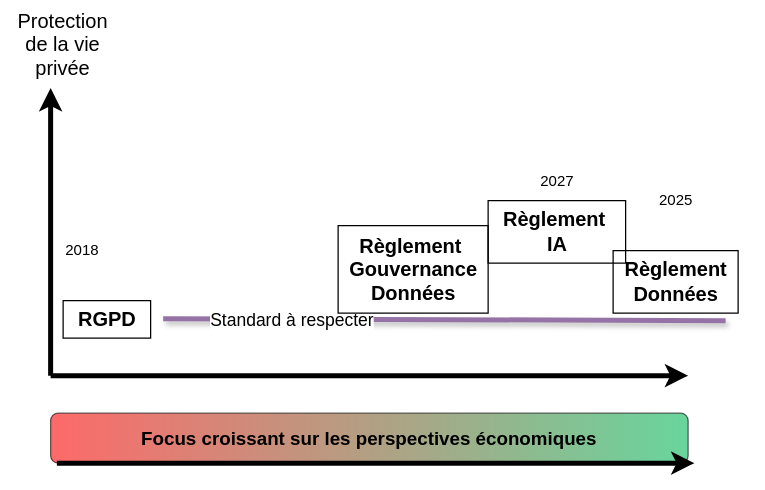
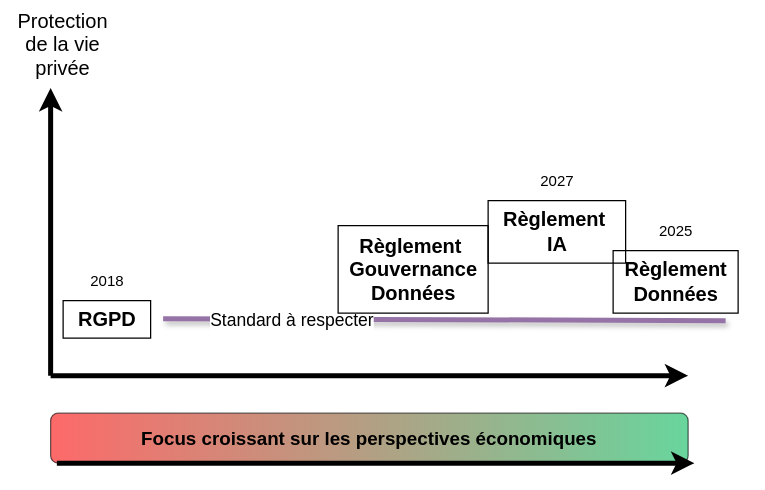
node "2025": moved (676, 201) -> (676, 232)
node "2018": moved (82, 251) -> (107, 282)
